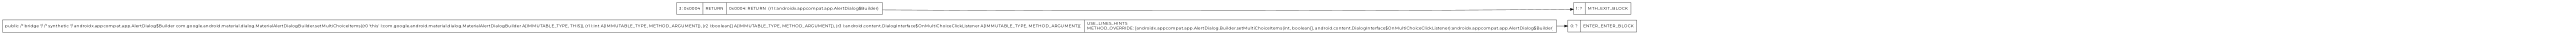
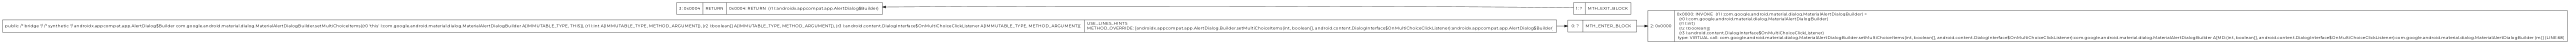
edge "3: 0x0004" -> "1: ?": reversed
node "0: ?": text "ENTER_ENTER_BLOCK" -> "MTH_ENTER_BLOCK"
node "2: 0x0000": added
